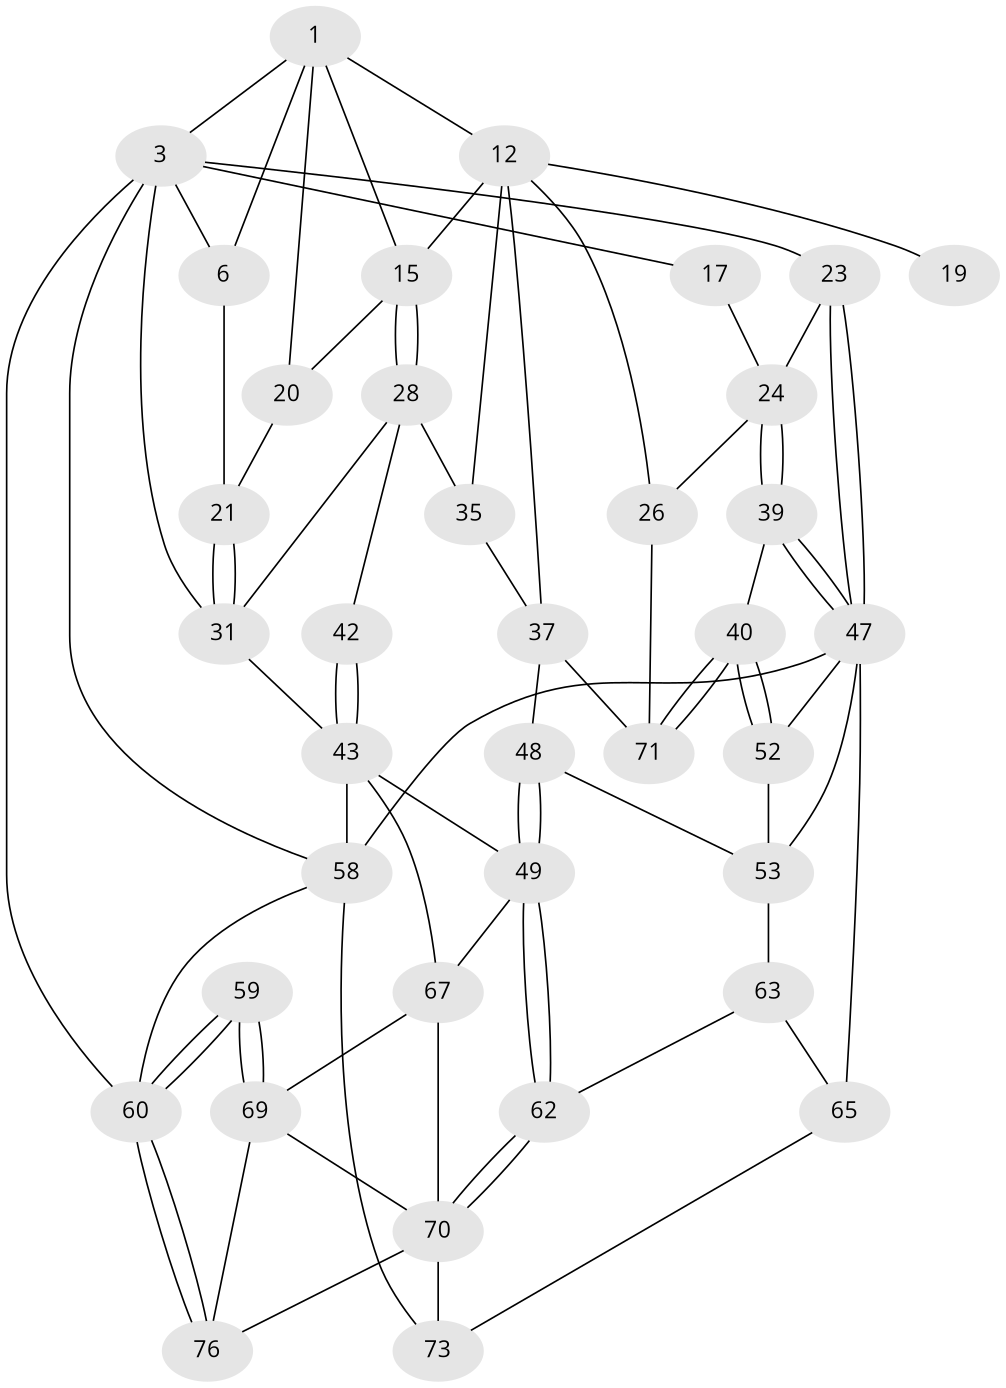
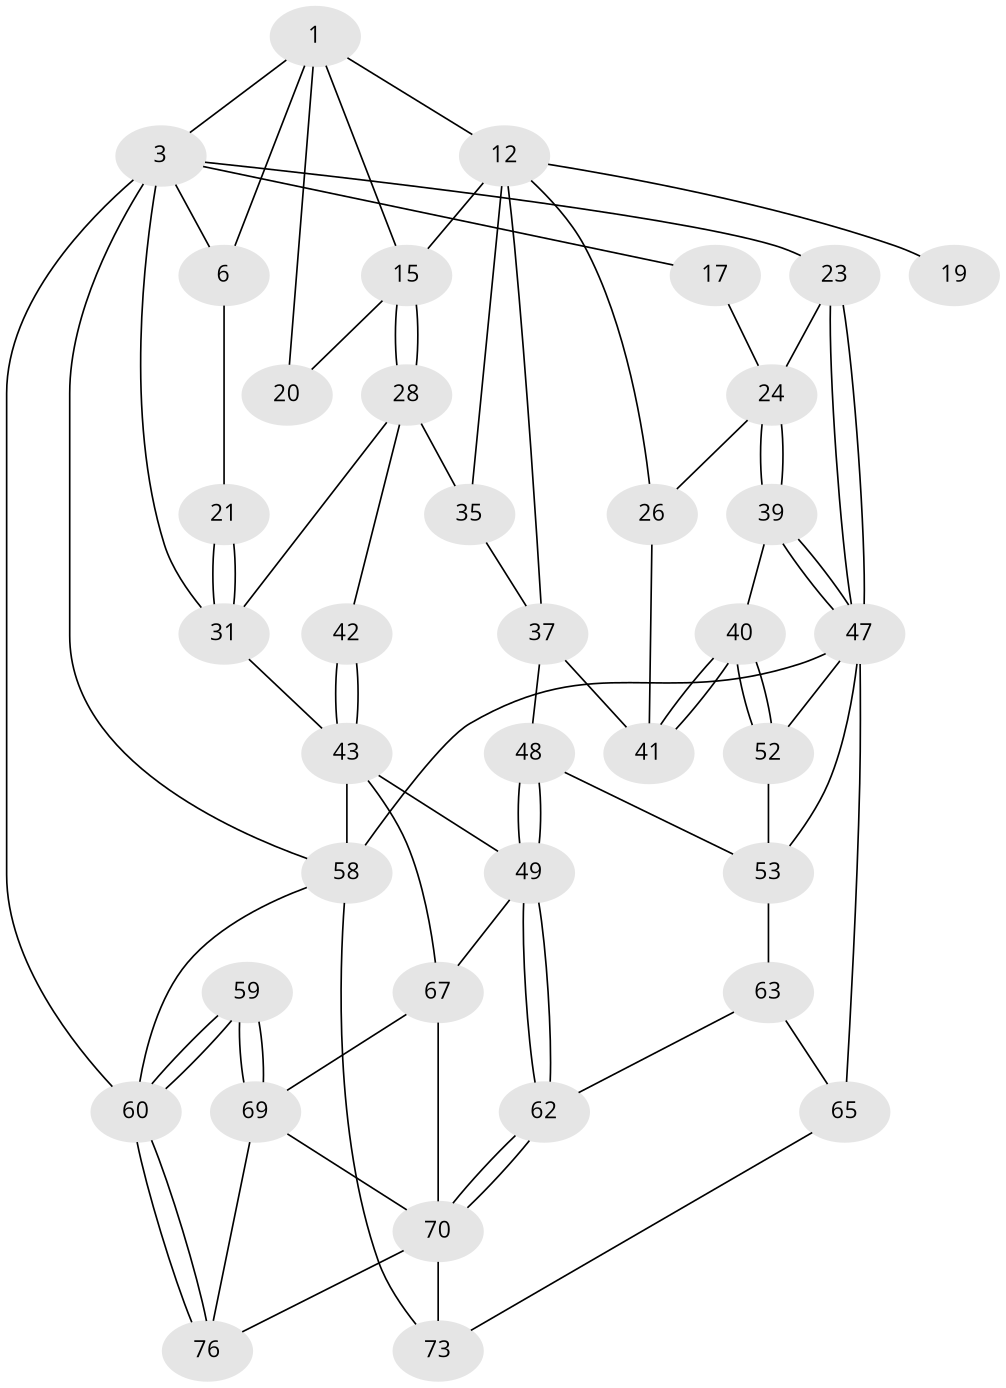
edge "20" -- "21": removed
node "71": label "71" -> "41"
